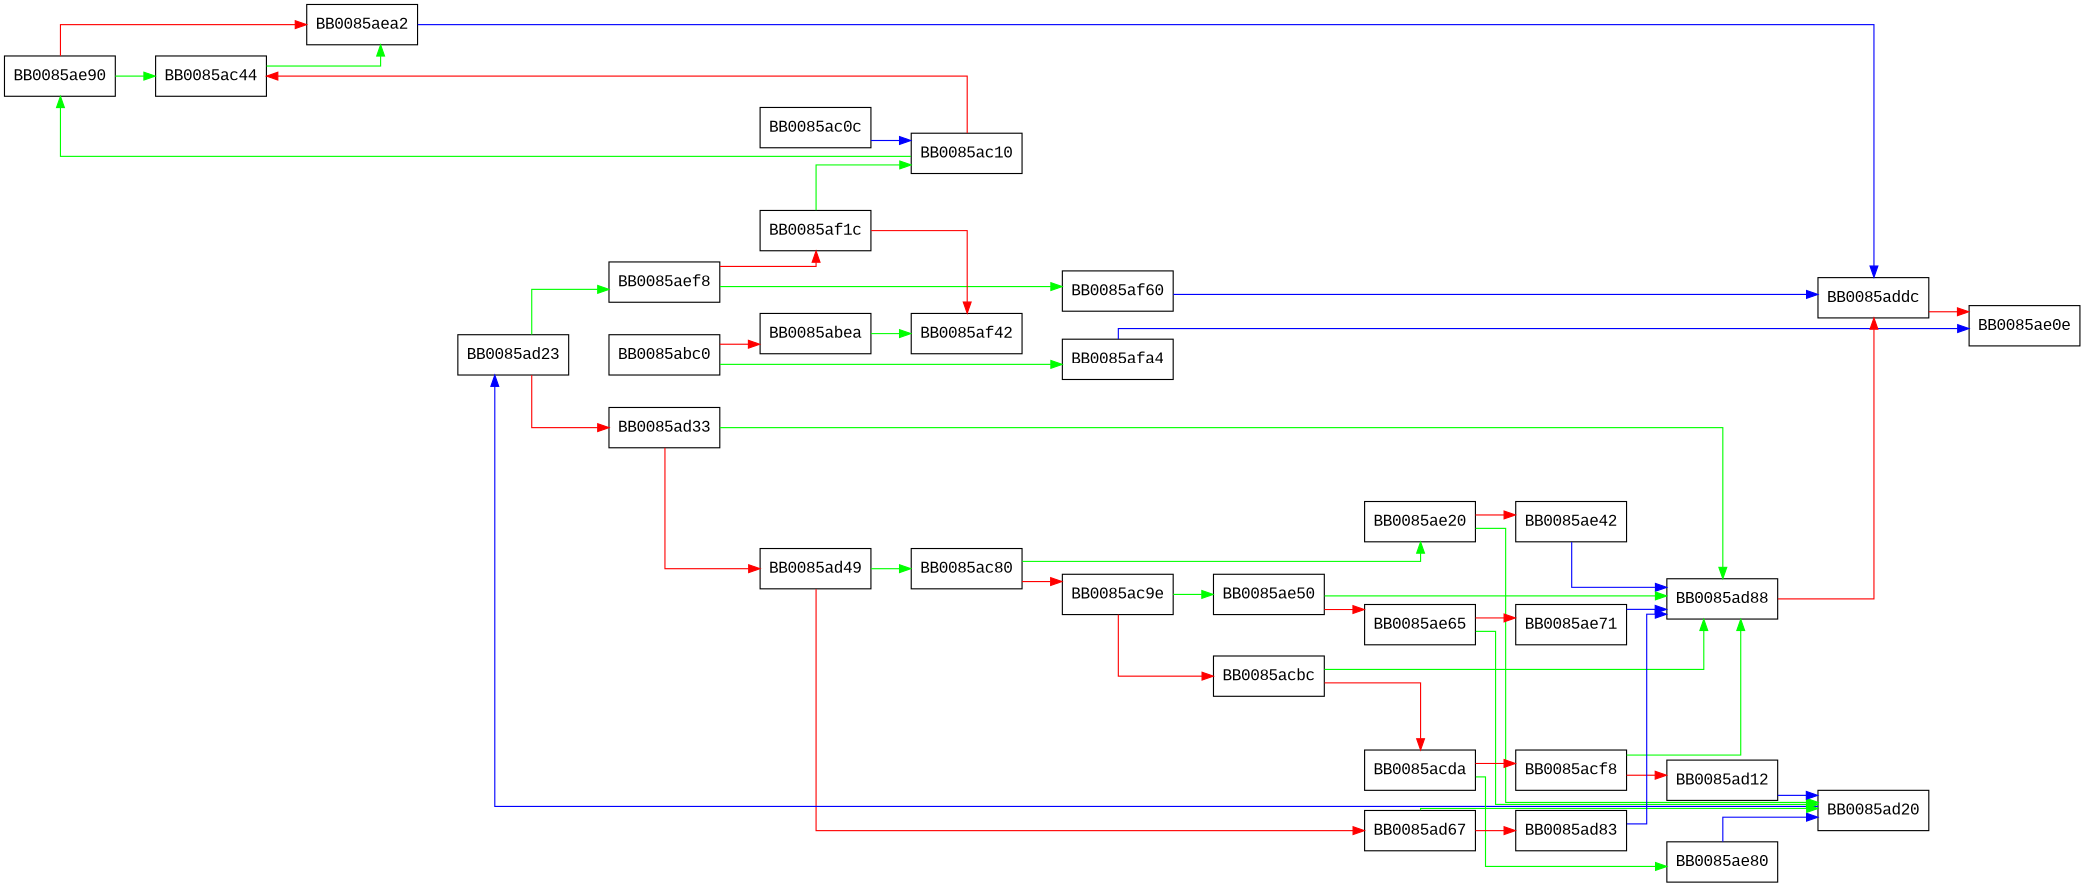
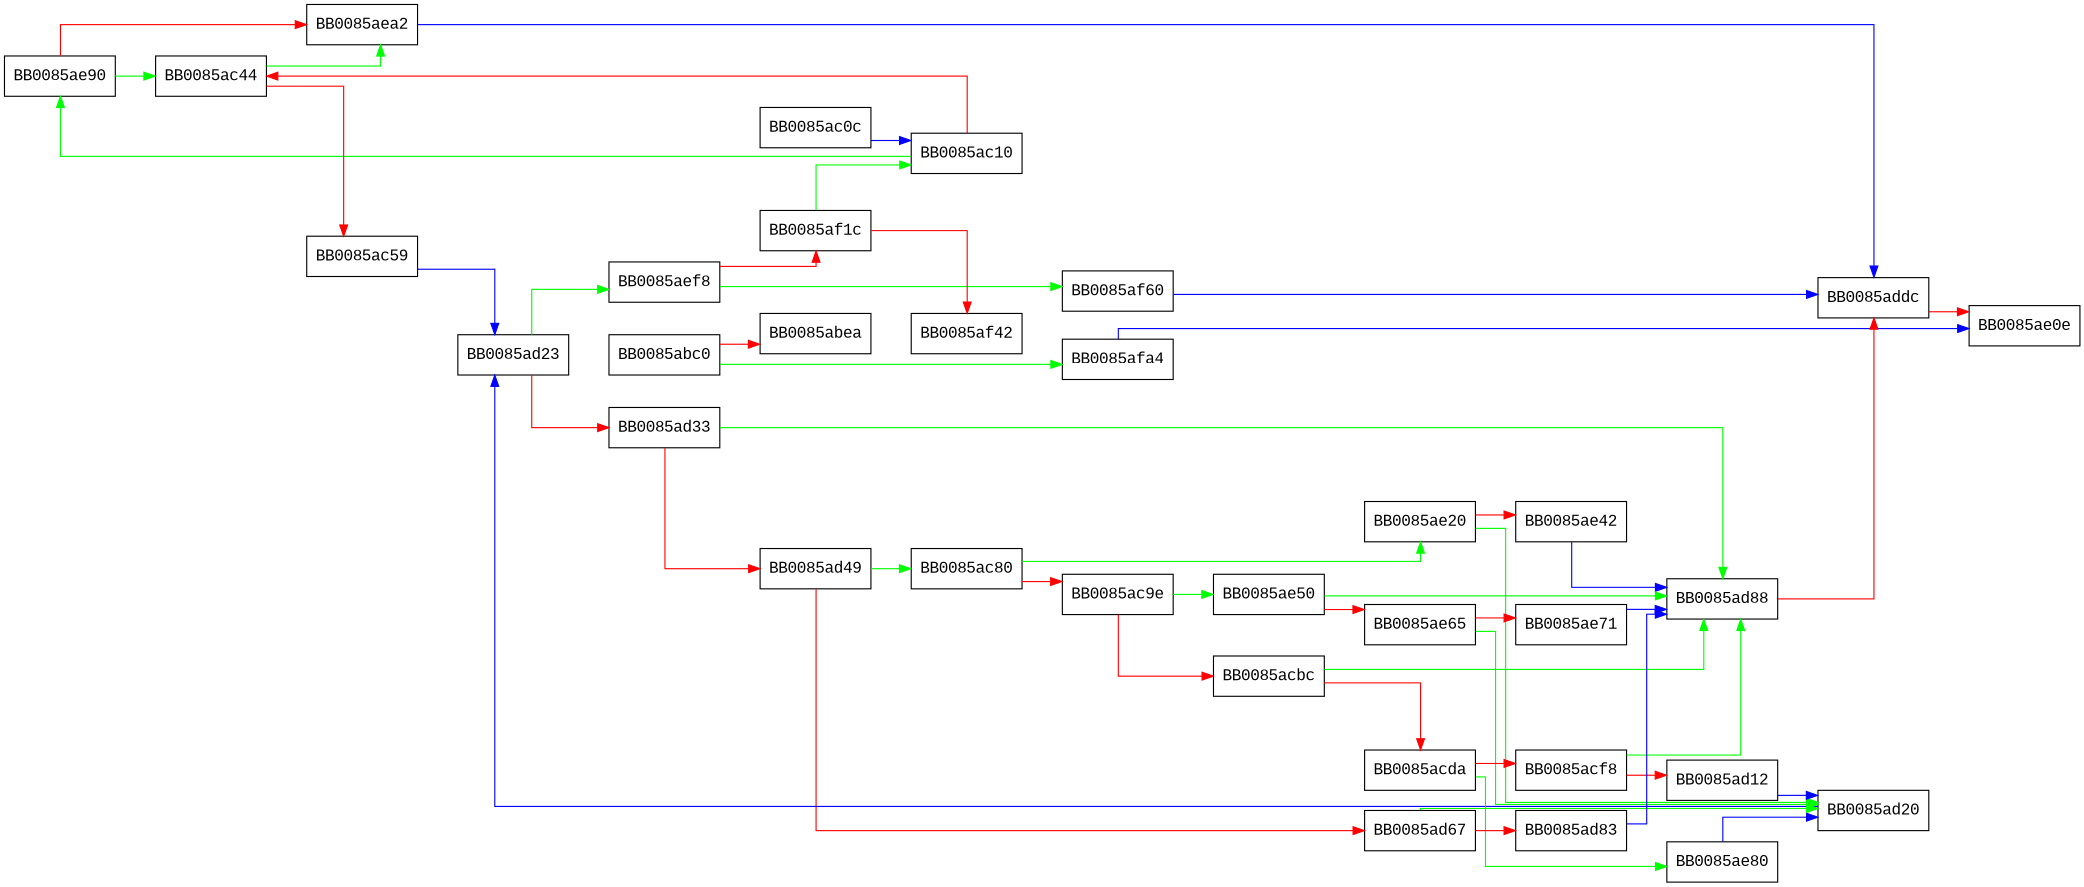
node "BB0085ac59": added
edge "BB0085abea" -> "BB0085af42": removed
